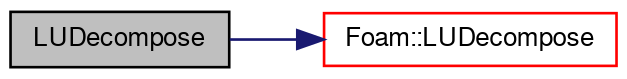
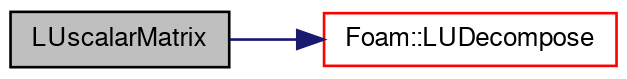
node "LUDecompose": label "LUDecompose" -> "LUscalarMatrix"
